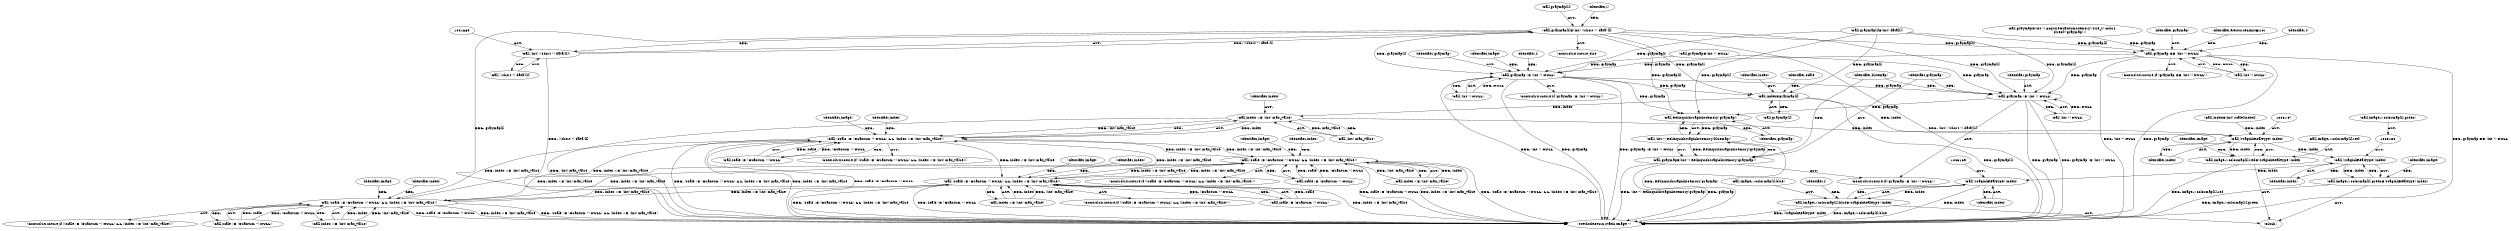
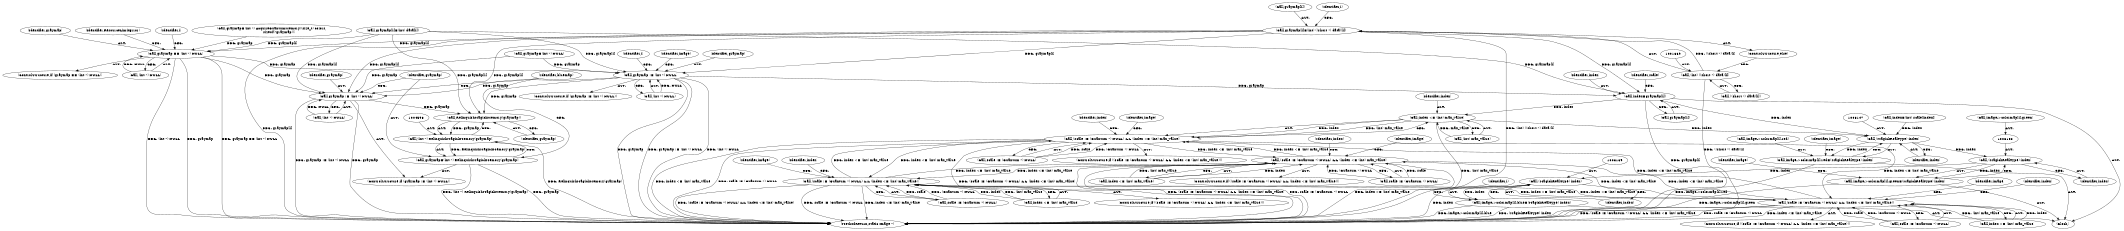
edge "(Call,graymap[i]=(int) ((short *) data)[i])" -> "(Call,(int) ((short *) data)[i])": now "(ControlStructure,else)" -> "(Call,(int) ((short *) data)[i])"
edge "(Call,index=graymap[i])" -> "(Block,)": added, label "AST:"
node "1004598": added
node "(Call,(int *) RelinquishMagickMemory(bluemap))": label "(Call,(int *) RelinquishMagickMemory(bluemap))" -> "(Call,(int *) RelinquishMagickMemory(graymap))"
node "(Call,image->colormap[i].blue)": removed
